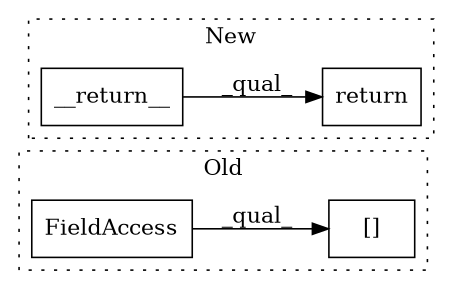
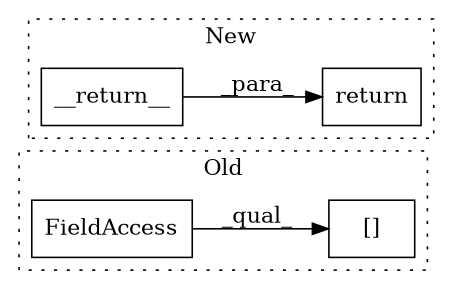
edge "__return__" -> "return": label "_qual_" -> "_para_"
